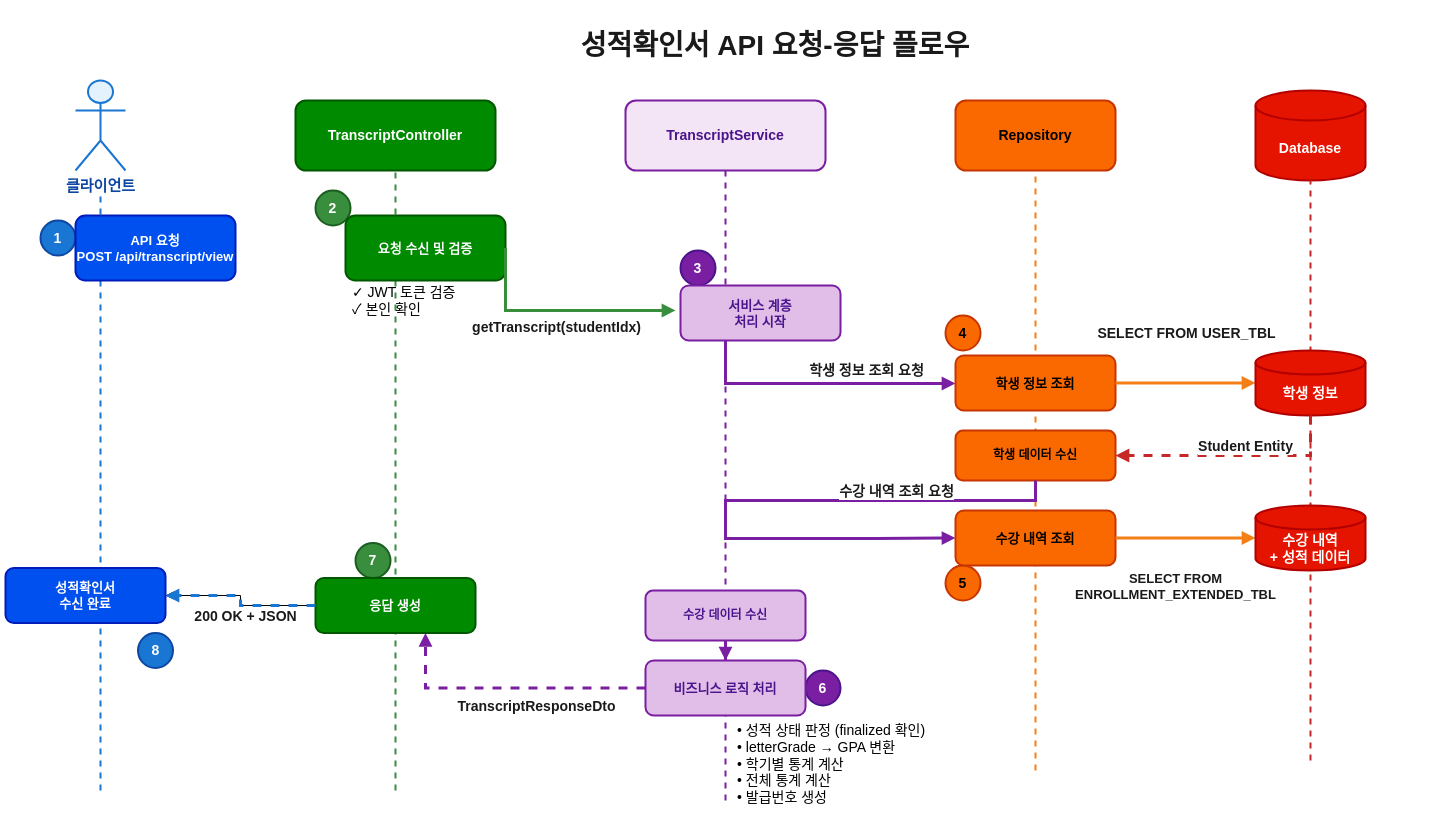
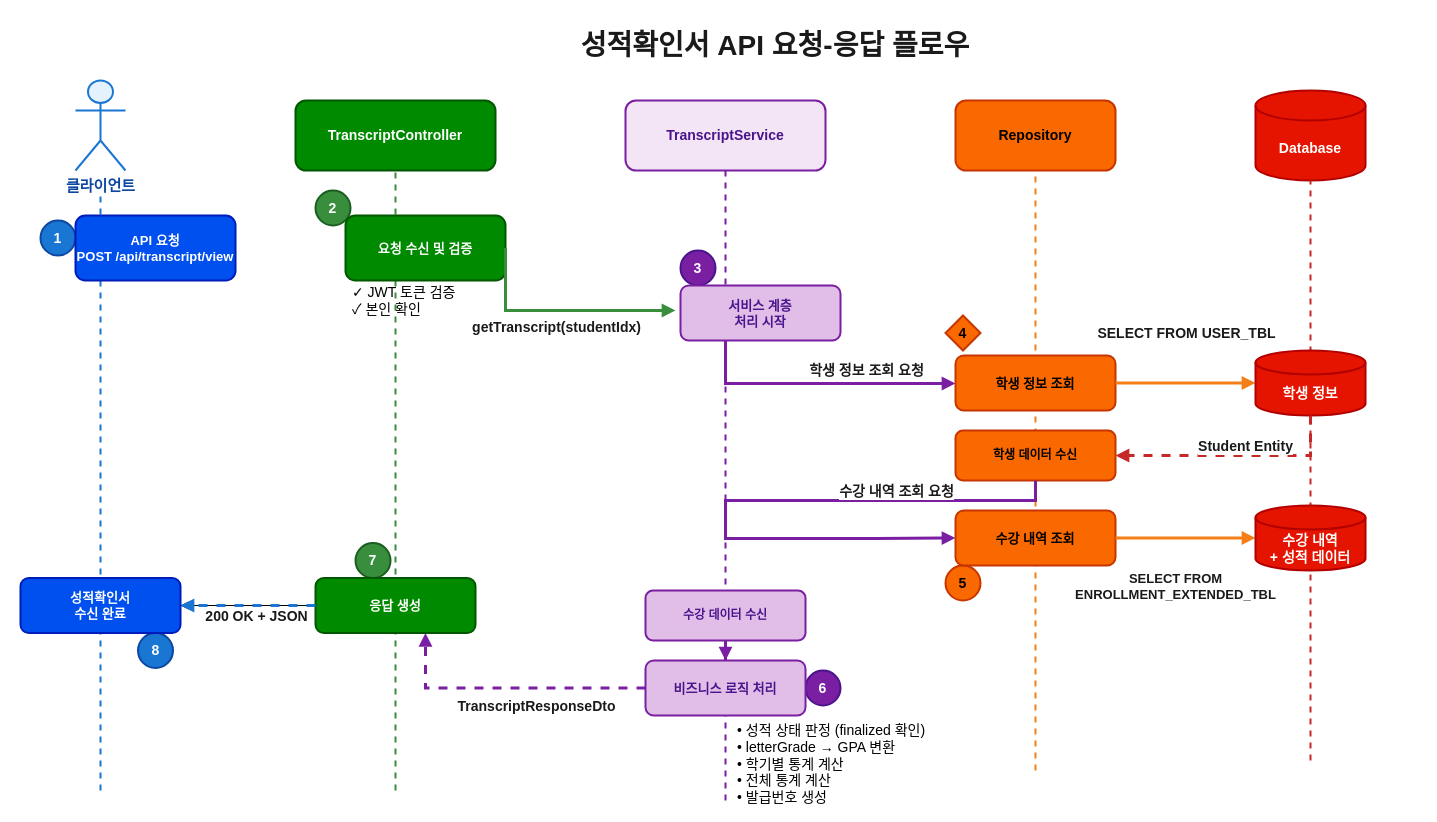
node "4": shape ellipse -> diamond
node "성적확인서 수신 완료": moved (86, 596) -> (101, 606)
